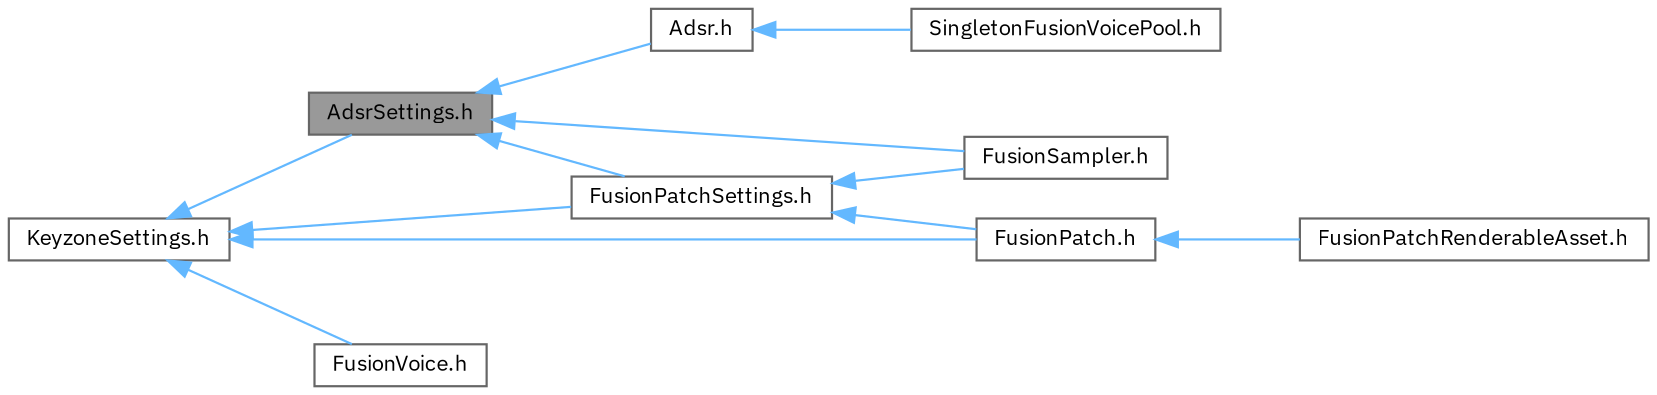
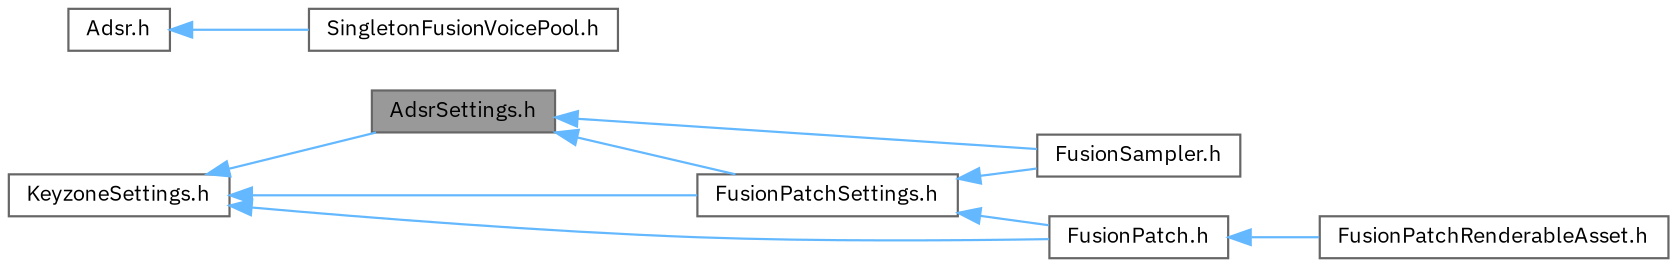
edge "Adsr.h" -> "AdsrSettings.h": removed
node "FusionVoice.h": removed
